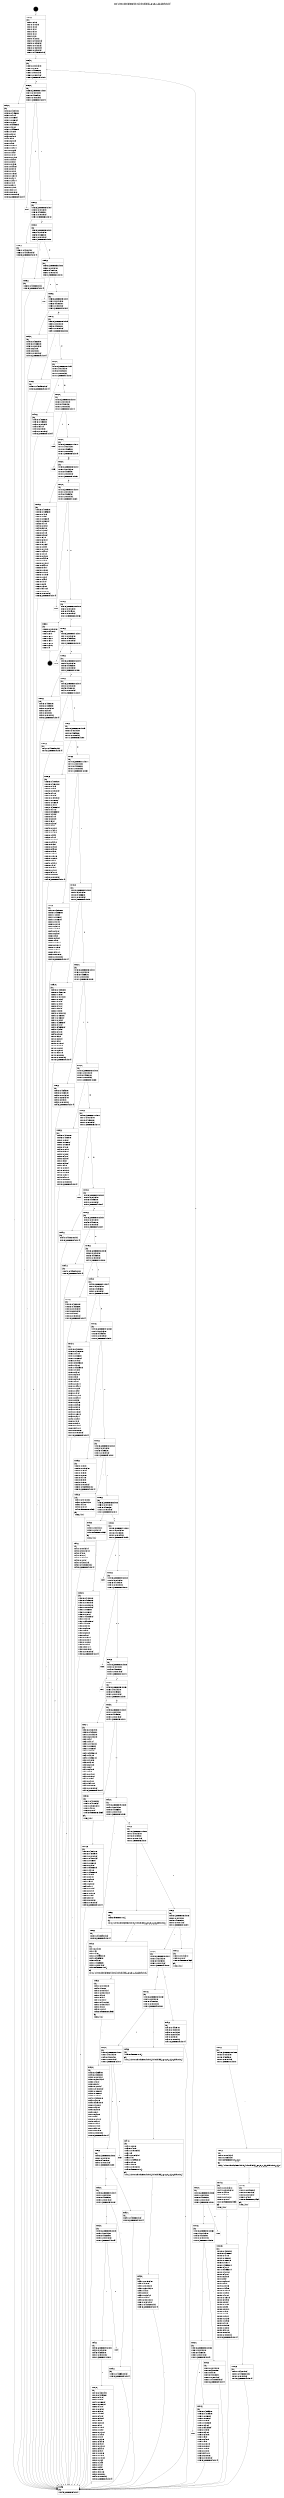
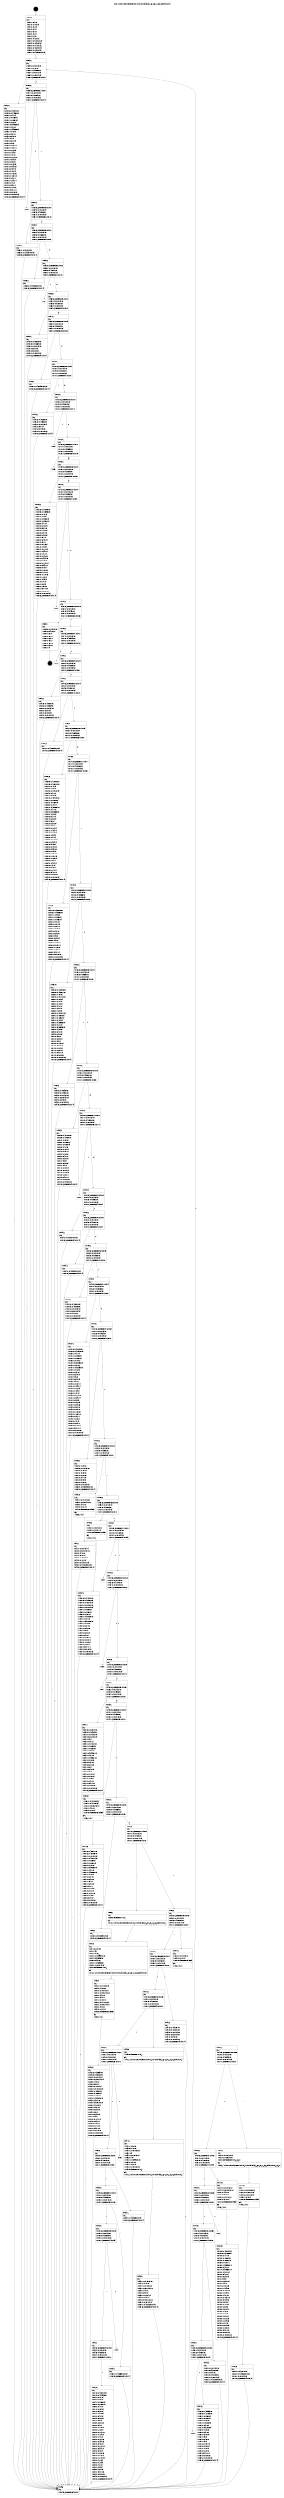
node "0x401a2c [28]": added
